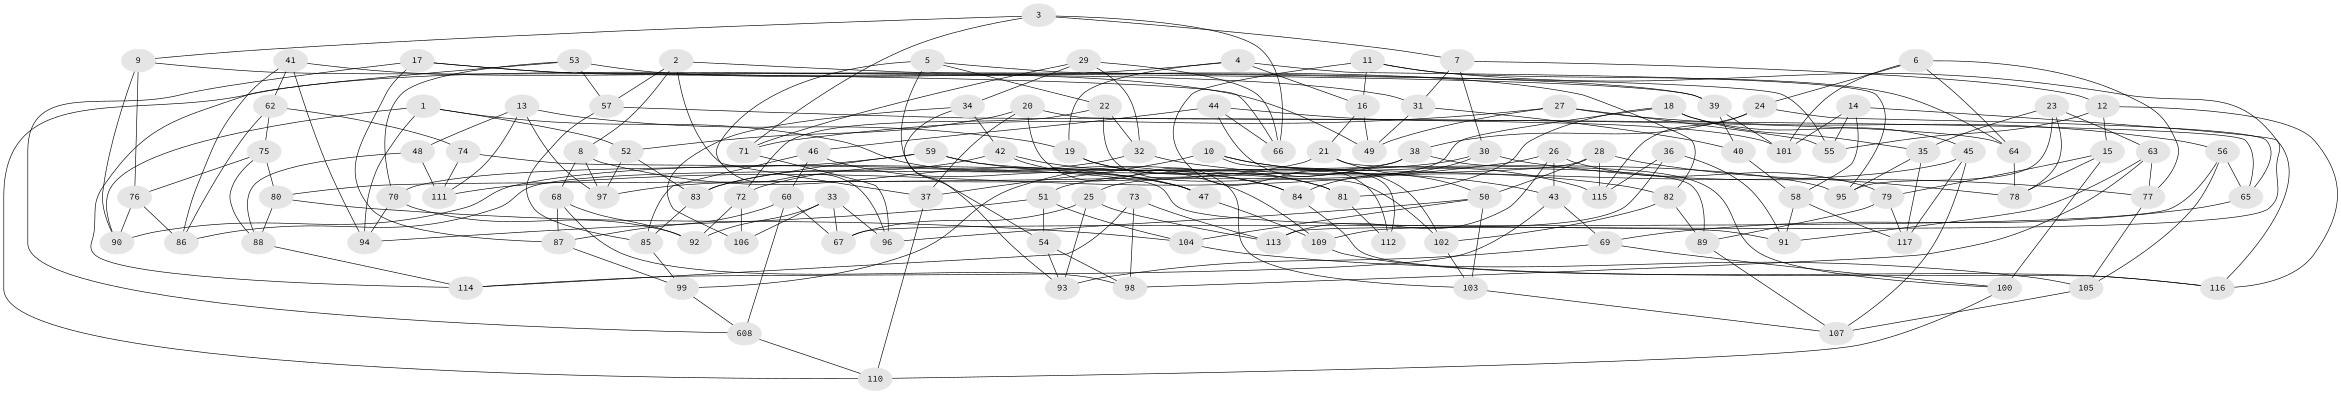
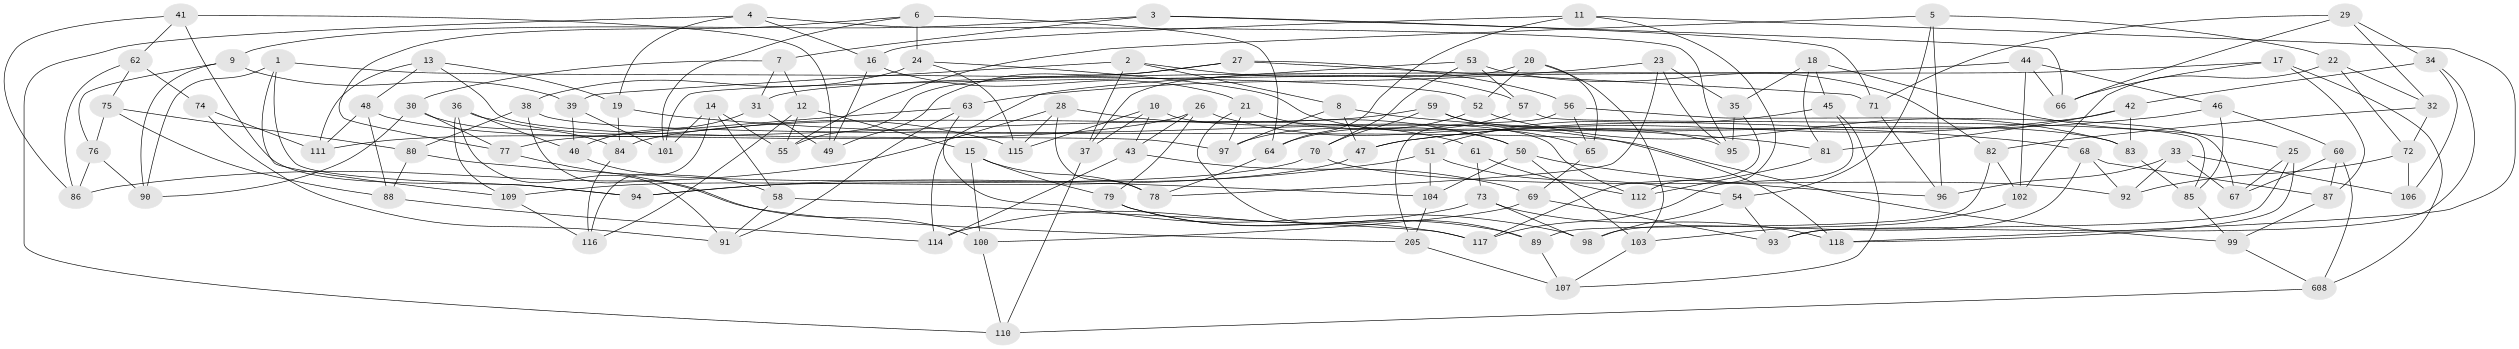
edge "36" -- "40": added
node "61": added
node "113": label "113" -> "118"
node "105": label "105" -> "205"
